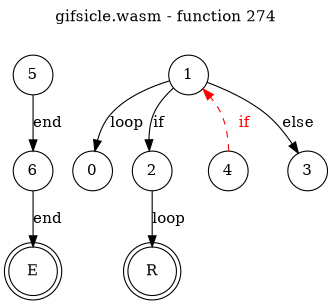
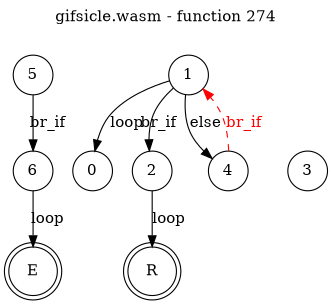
edge "1" -> "3": now "1" -> "4"
edge "5" -> "6": label "end" -> "br_if"
edge "1" -> "2": label "if" -> "br_if"
edge "4" -> "1": label "if" -> "br_if"
edge "6" -> "E": label "end" -> "loop"
